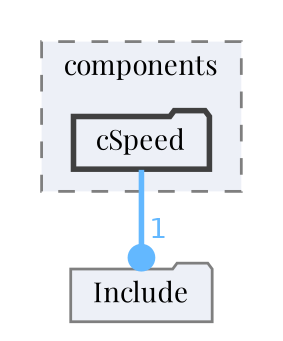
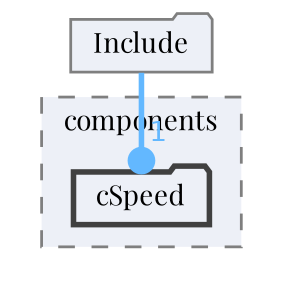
edge "cSpeed" -> "Include": reversed
